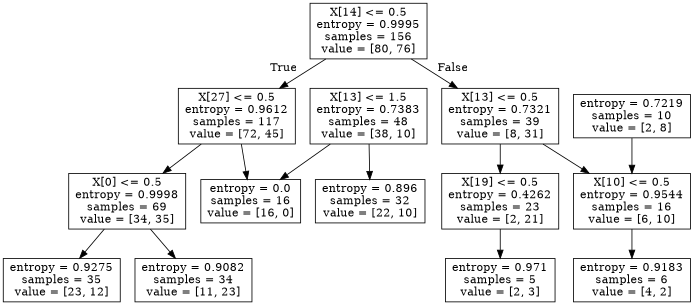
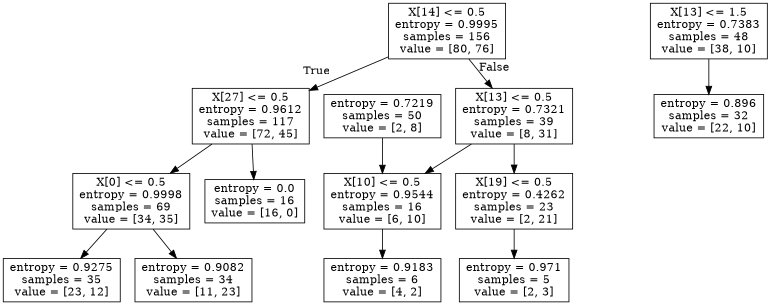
node "entropy = 0.7219 samples = 10 value = [2, 8]": label "entropy = 0.7219 samples = 10 value = [2, 8]" -> "entropy = 0.7219 samples = 50 value = [2, 8]"
edge "X[13] <= 1.5 entropy = 0.7383 samples = 48 value = [38, 10]" -> "entropy = 0.0 samples = 16 value = [16, 0]": removed
